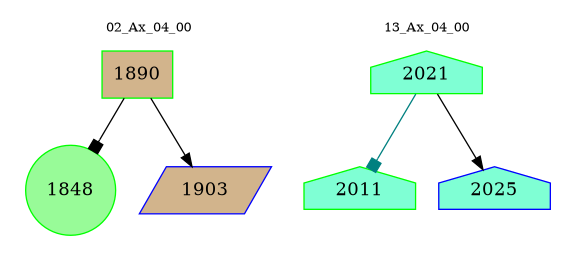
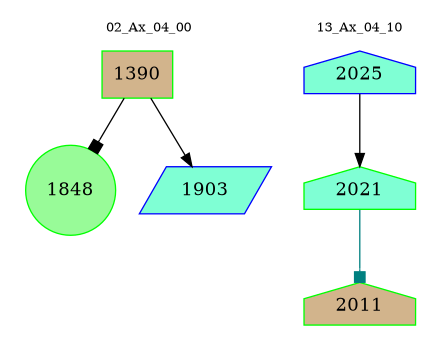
cluster "13_Ax_04_00": label "13_Ax_04_00" -> "13_Ax_04_10"
node "1890": label "1890" -> "1390"
edge "2021" -> "2025": reversed
node "1903": fillcolor tan -> aquamarine
node "2011": fillcolor aquamarine -> tan
